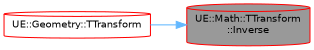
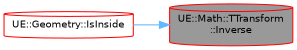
node "UE::Geometry::TTransform": label "UE::Geometry::TTransform" -> "UE::Geometry::IsInside"
